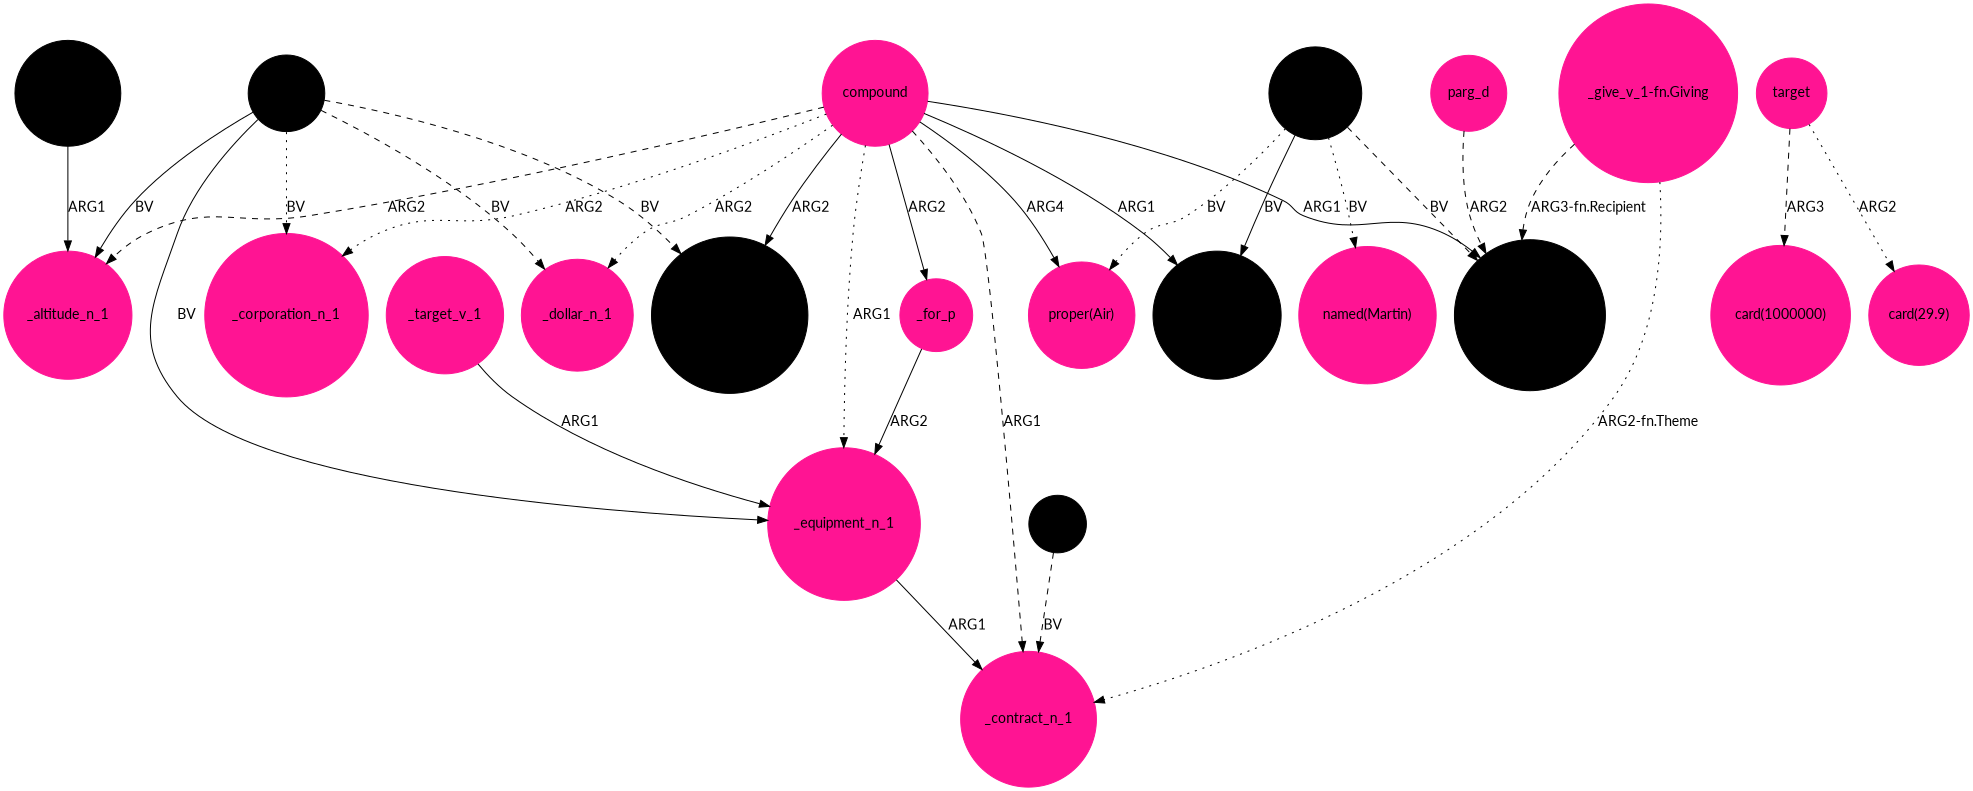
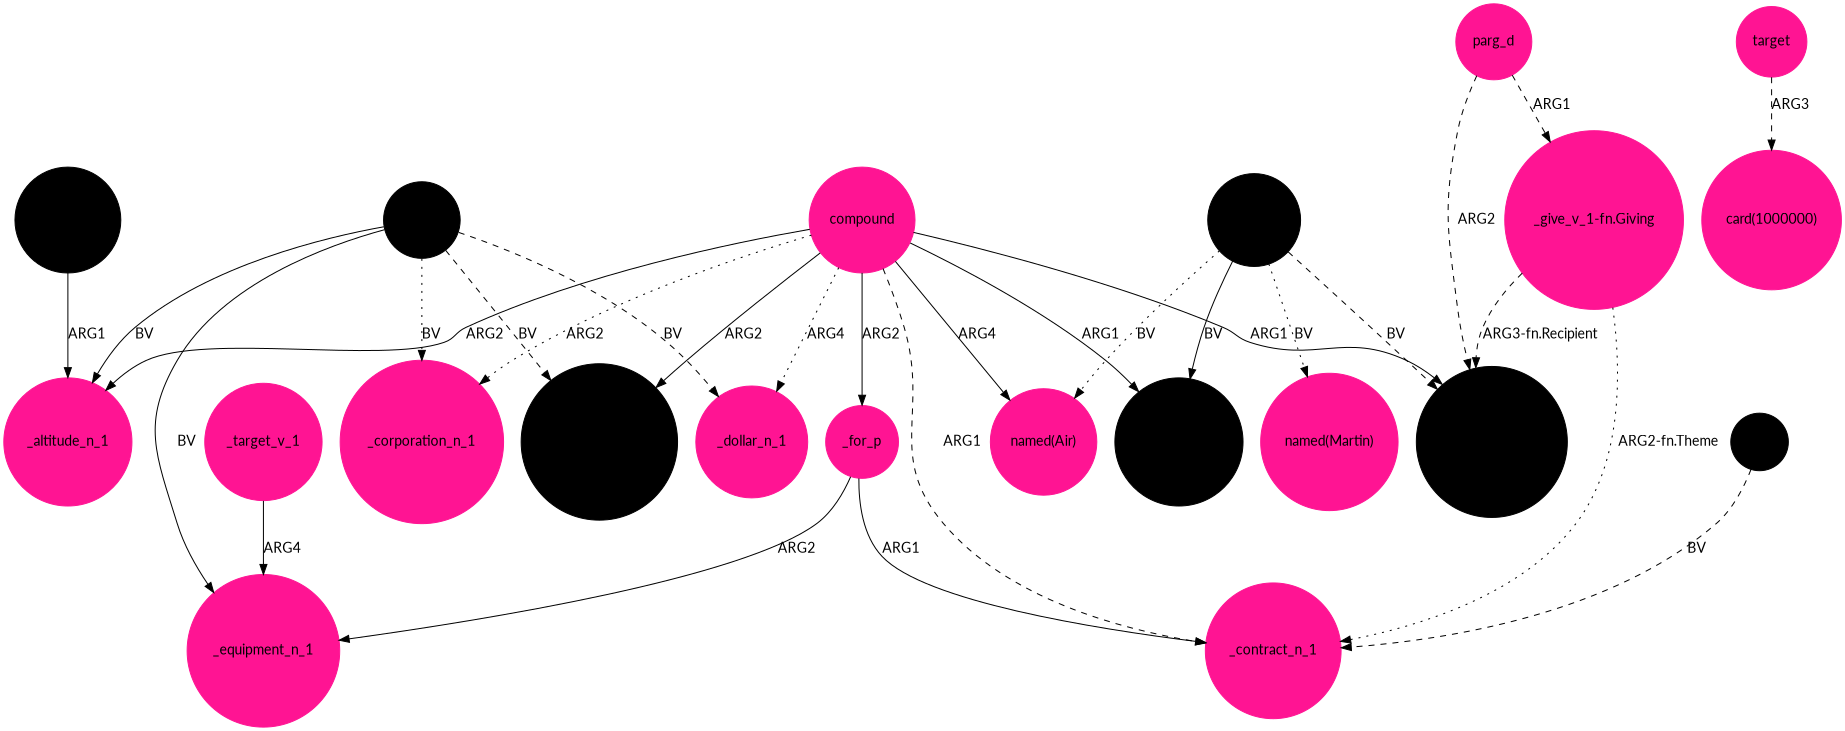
edge "parg_d" -> "_give_v_1-fn.Giving": added, label "ARG1"
edge "compound" -> "_altitude_n_1": style dashed -> solid
edge "compound" -> "_dollar_n_1": label "ARG2" -> "ARG4"
edge "compound" -> "_equipment_n_1": removed, label "ARG1"
node "proper(Air)": label "proper(Air)" -> "named(Air)"
node "card(29.9)": removed
edge "_target_v_1" -> "_equipment_n_1": label "ARG1" -> "ARG4"
edge "_equipment_n_1" -> "_contract_n_1": now "_for_p" -> "_contract_n_1"
